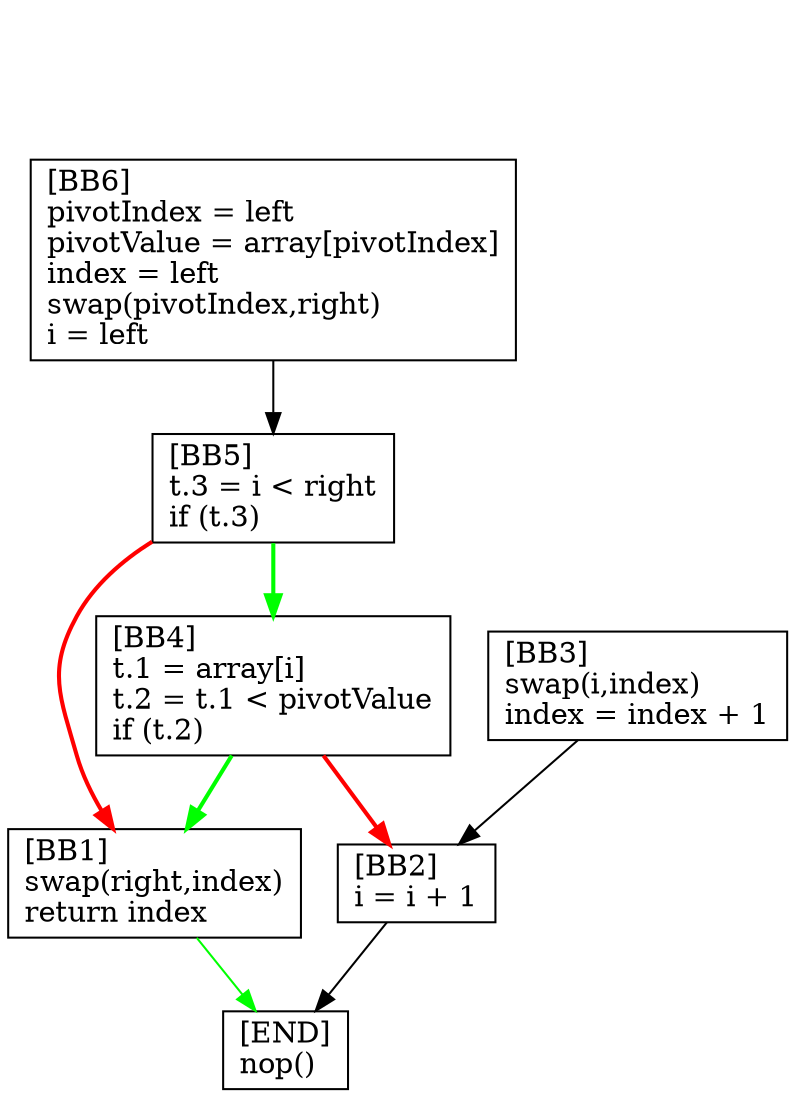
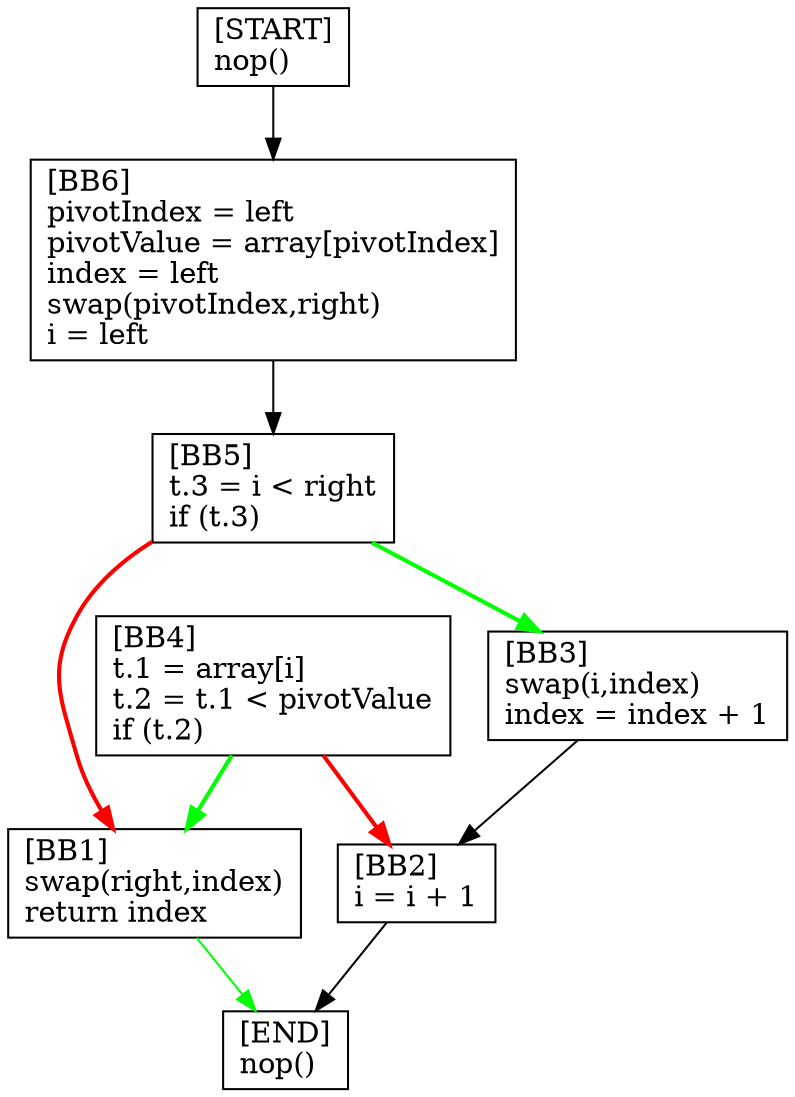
node "[START] nop()": added
edge "[BB5] t.3 = i < right if (t.3)" -> "[BB4] t.1 = array[i] t.2 = t.1 < pivotValue if (t.2)": now "[BB5] t.3 = i < right if (t.3)" -> "[BB3] swap(i,index) index = index + 1"
